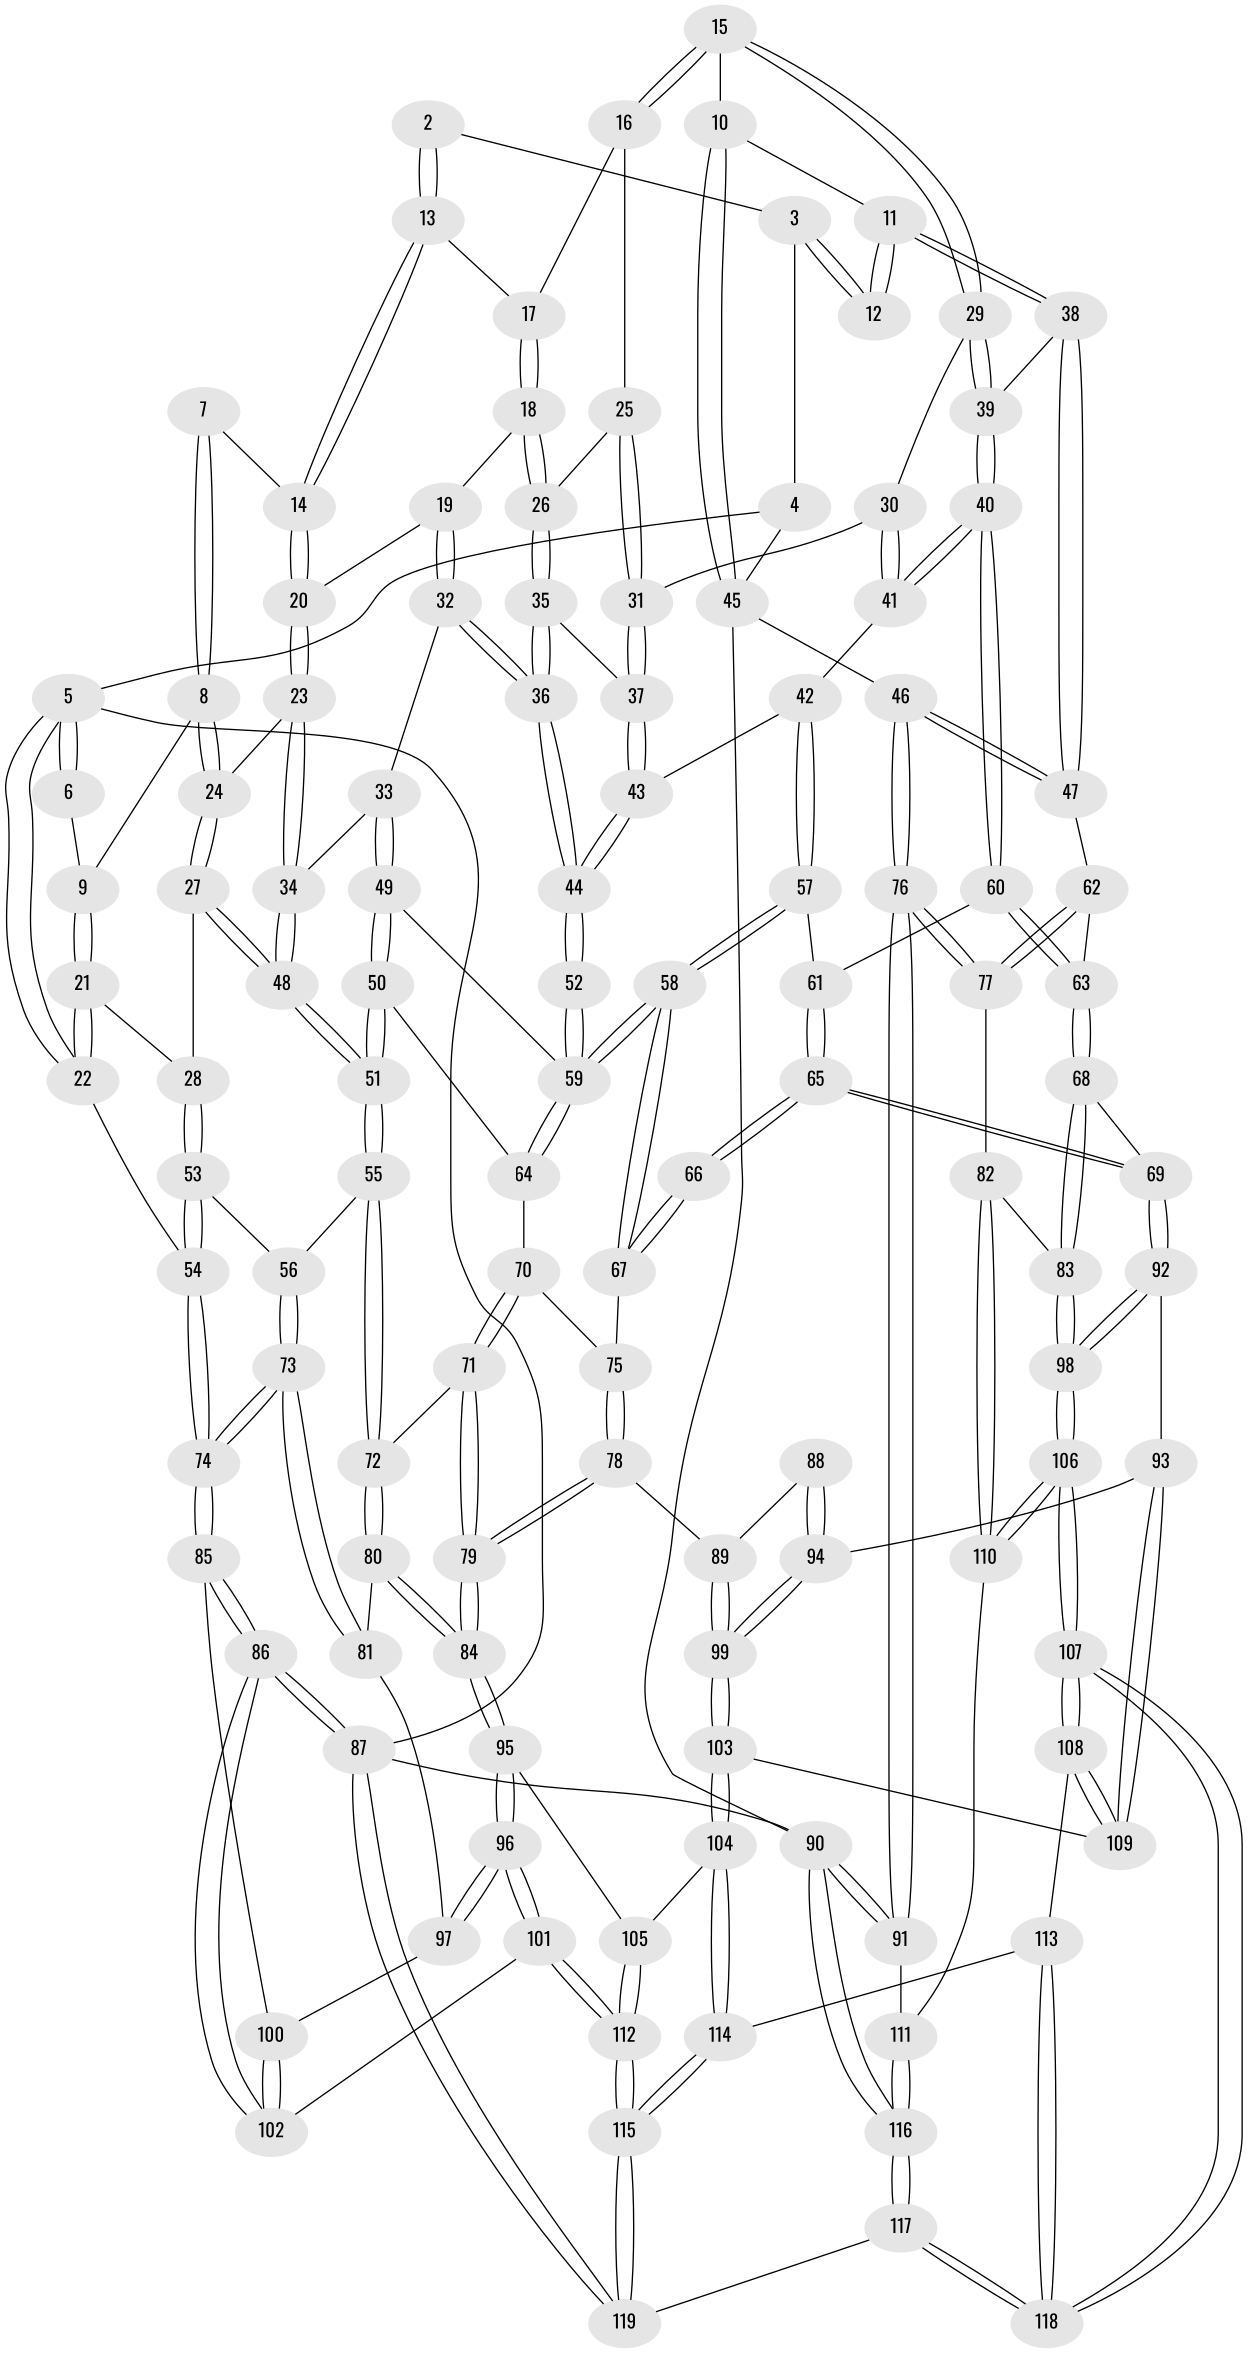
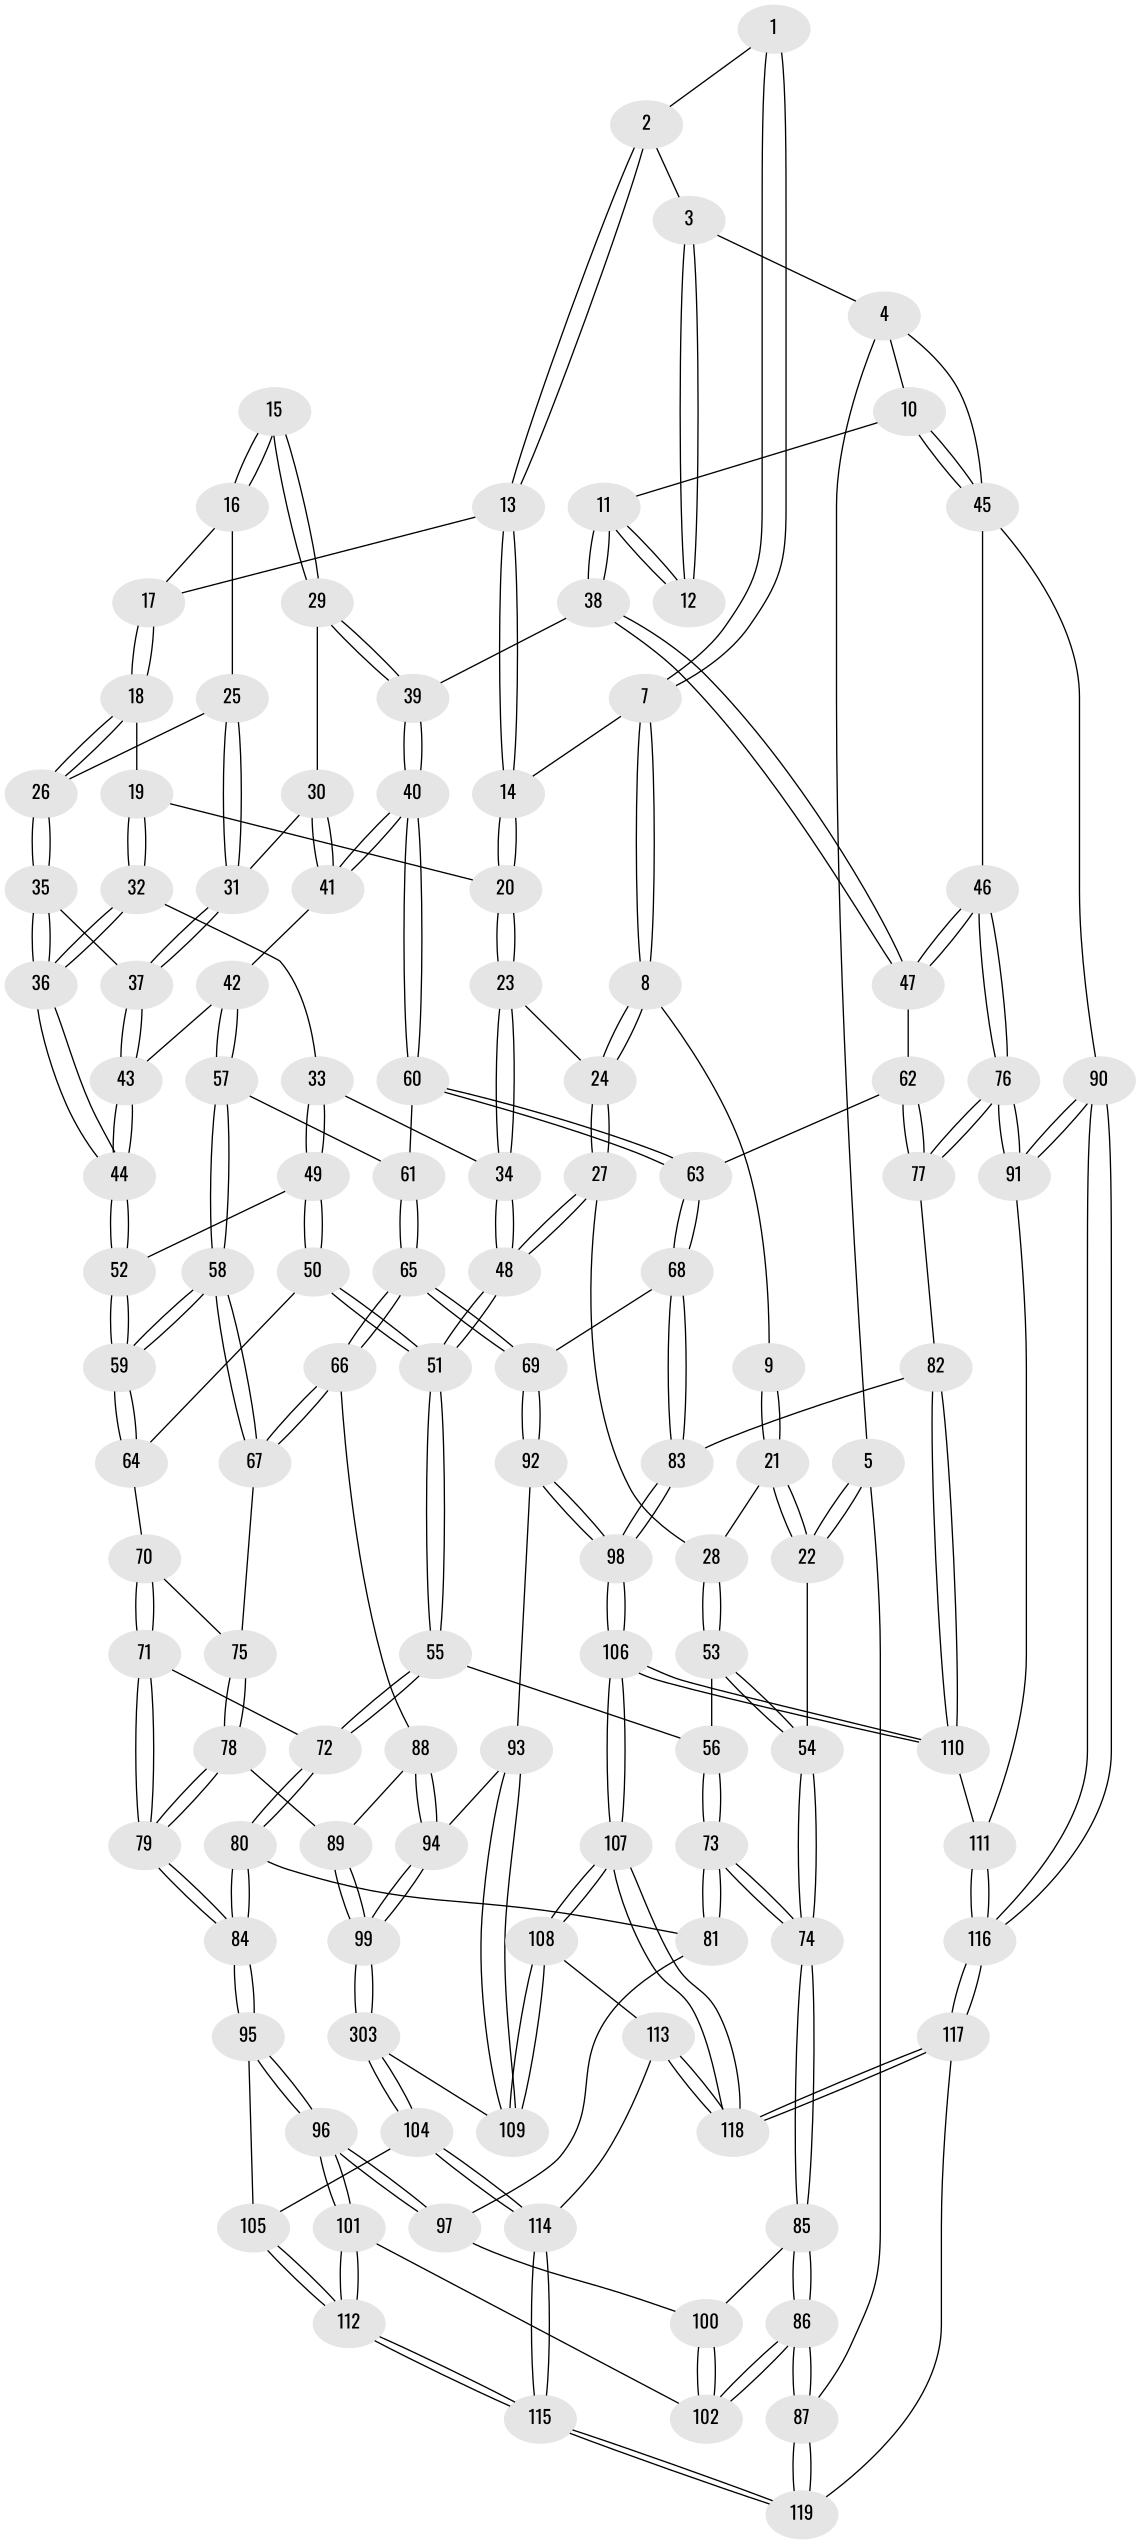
node "1": added
edge "15" -- "10": now "4" -- "10"
node "6": removed
edge "49" -- "59": now "49" -- "52"
edge "66" -- "88": added
node "103": label "103" -> "303"
edge "87" -- "90": removed
